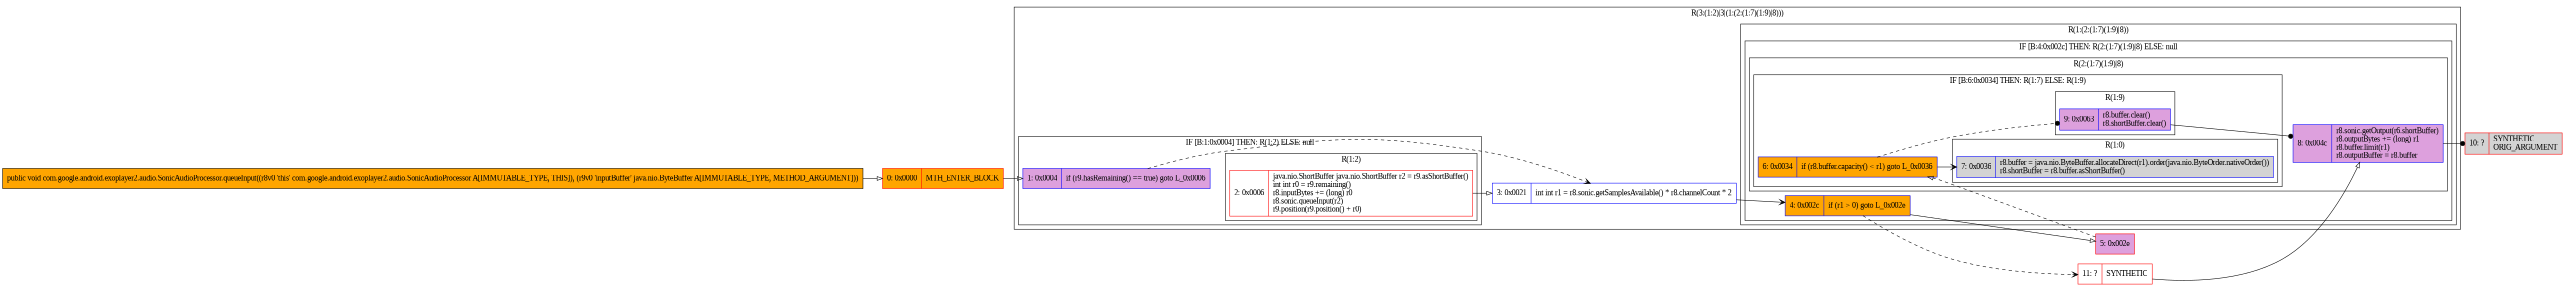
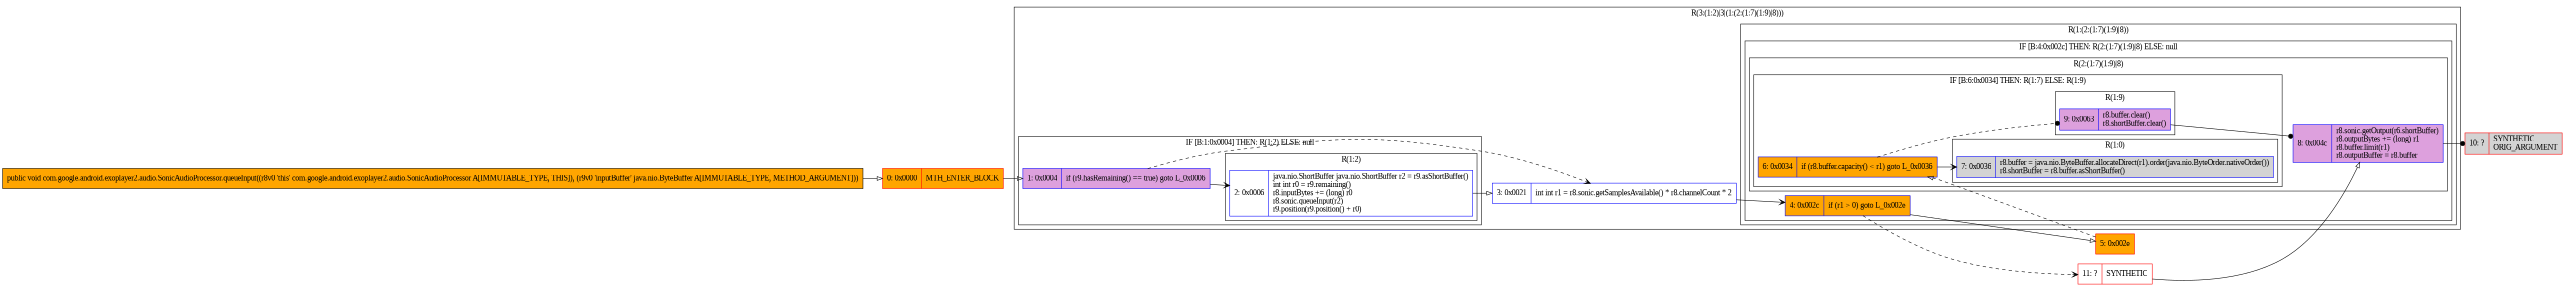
edge "1: 0x0004" -> "2: 0x0006": added
node "2: 0x0006": color red -> blue
node "5: 0x002e": fillcolor plum -> orange
